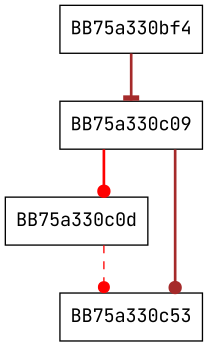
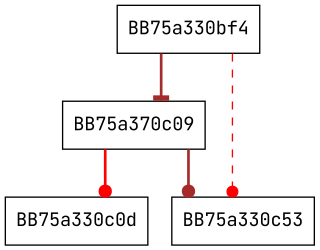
node "BB75a330c09": label "BB75a330c09" -> "BB75a370c09"
edge "BB75a330c0d" -> "BB75a330c53": now "BB75a330bf4" -> "BB75a330c53"
